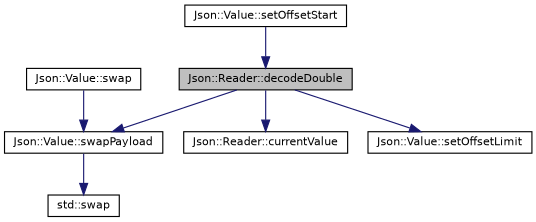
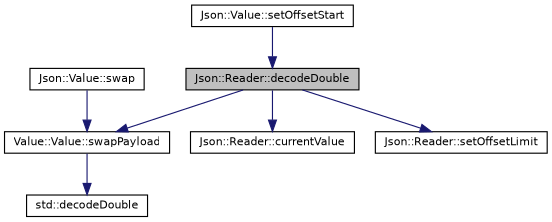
node "Json::Value::swapPayload": label "Json::Value::swapPayload" -> "Value::Value::swapPayload"
node "Json::Value::setOffsetLimit": label "Json::Value::setOffsetLimit" -> "Json::Reader::setOffsetLimit"
node "std::swap": label "std::swap" -> "std::decodeDouble"
